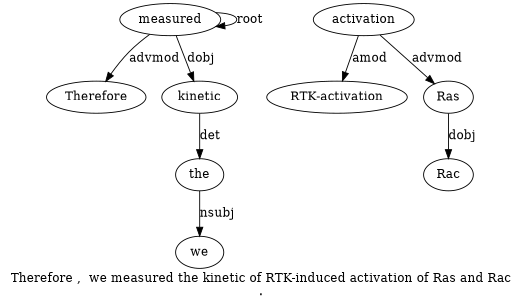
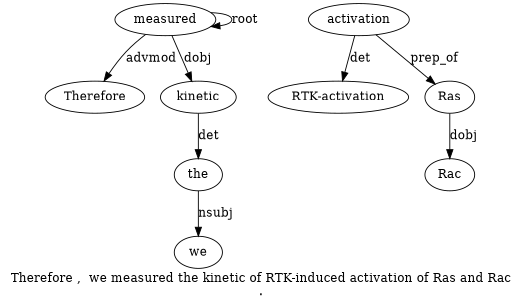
edge "activation" -> "RTK-activation": label "amod" -> "det"
edge "activation" -> "Ras": label "advmod" -> "prep_of"
